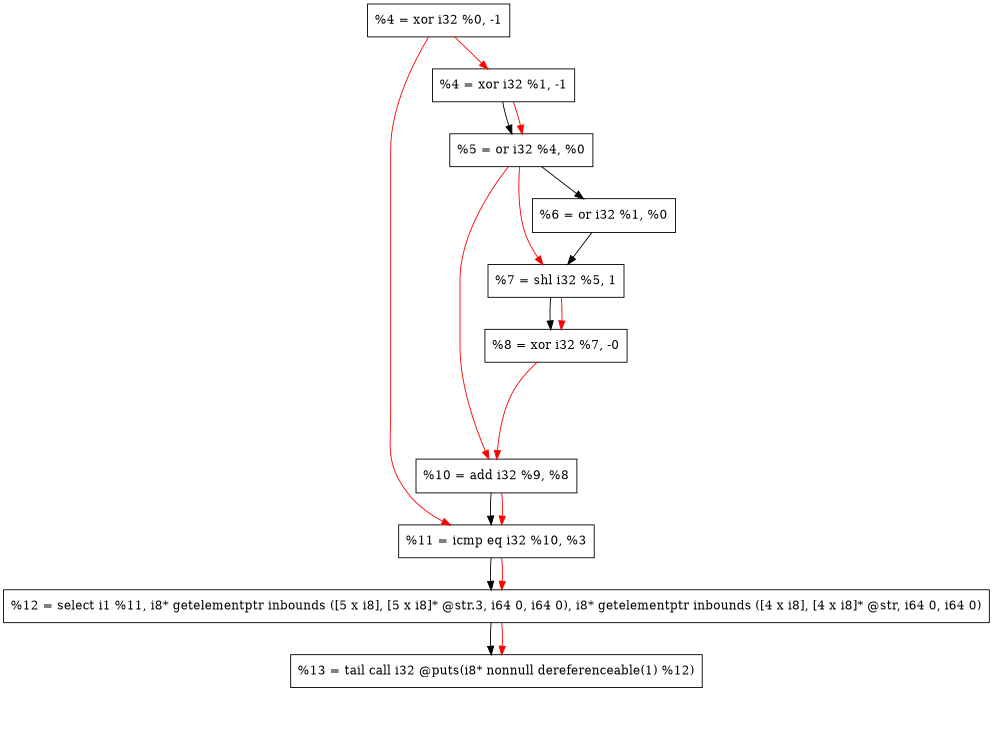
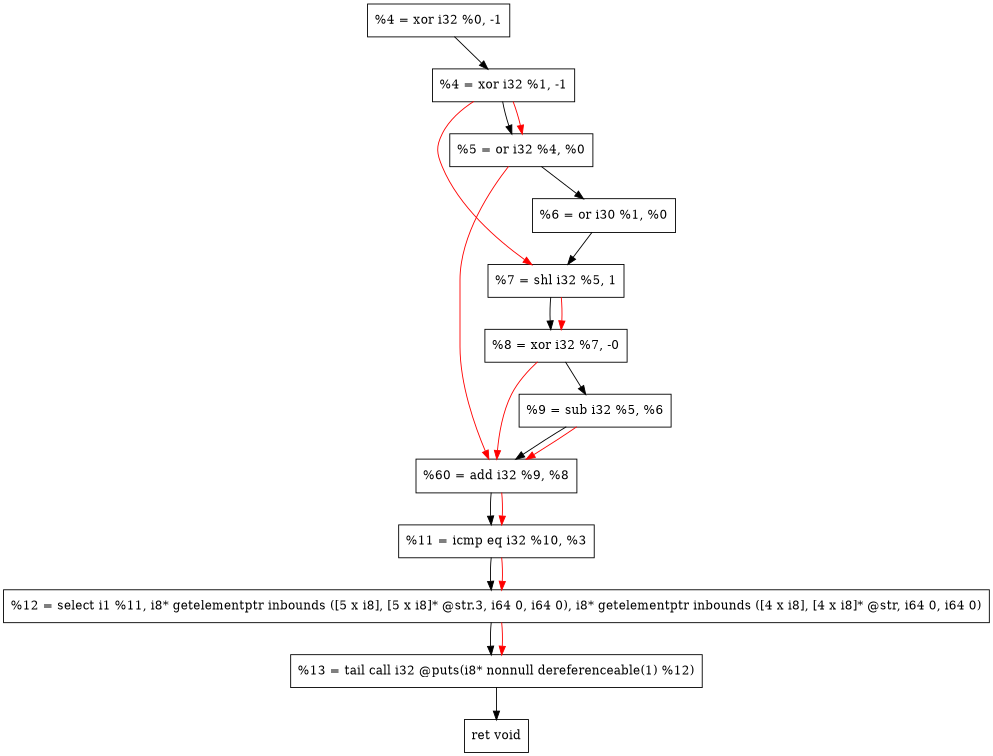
edge "%4 = xor i32 %0, -1" -> "%4 = xor i32 %1, -1": color red -> black
edge "%5 = or i32 %4, %0" -> "%7 = shl i32 %5, 1": now "%4 = xor i32 %1, -1" -> "%7 = shl i32 %5, 1"
node "%6 = or i32 %1, %0": label "%6 = or i32 %1, %0" -> "%6 = or i30 %1, %0"
edge "%4 = xor i32 %0, -1" -> "%11 = icmp eq i32 %10, %3": removed
node "%9 = sub i32 %5, %6": added
node "%10 = add i32 %9, %8": label "%10 = add i32 %9, %8" -> "%60 = add i32 %9, %8"
node "ret void": added
